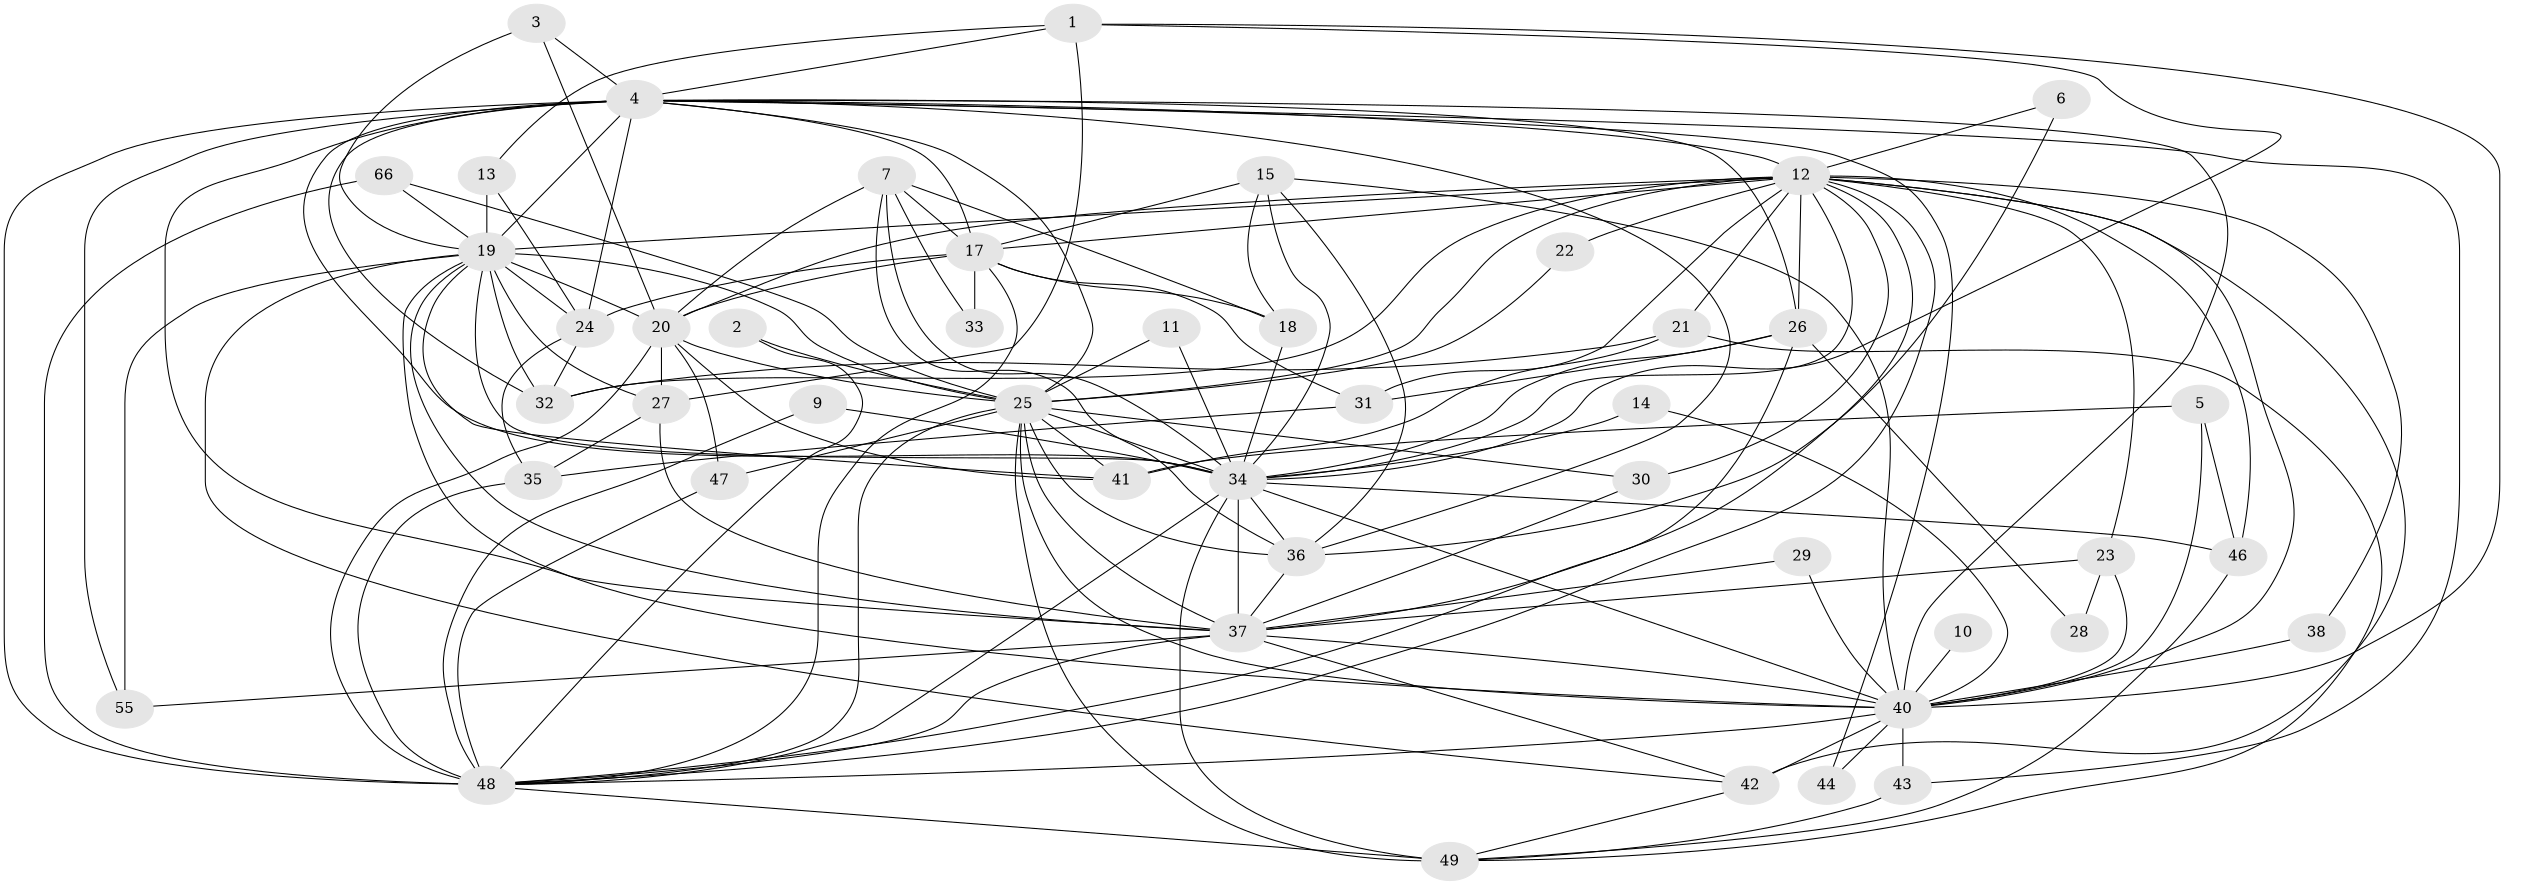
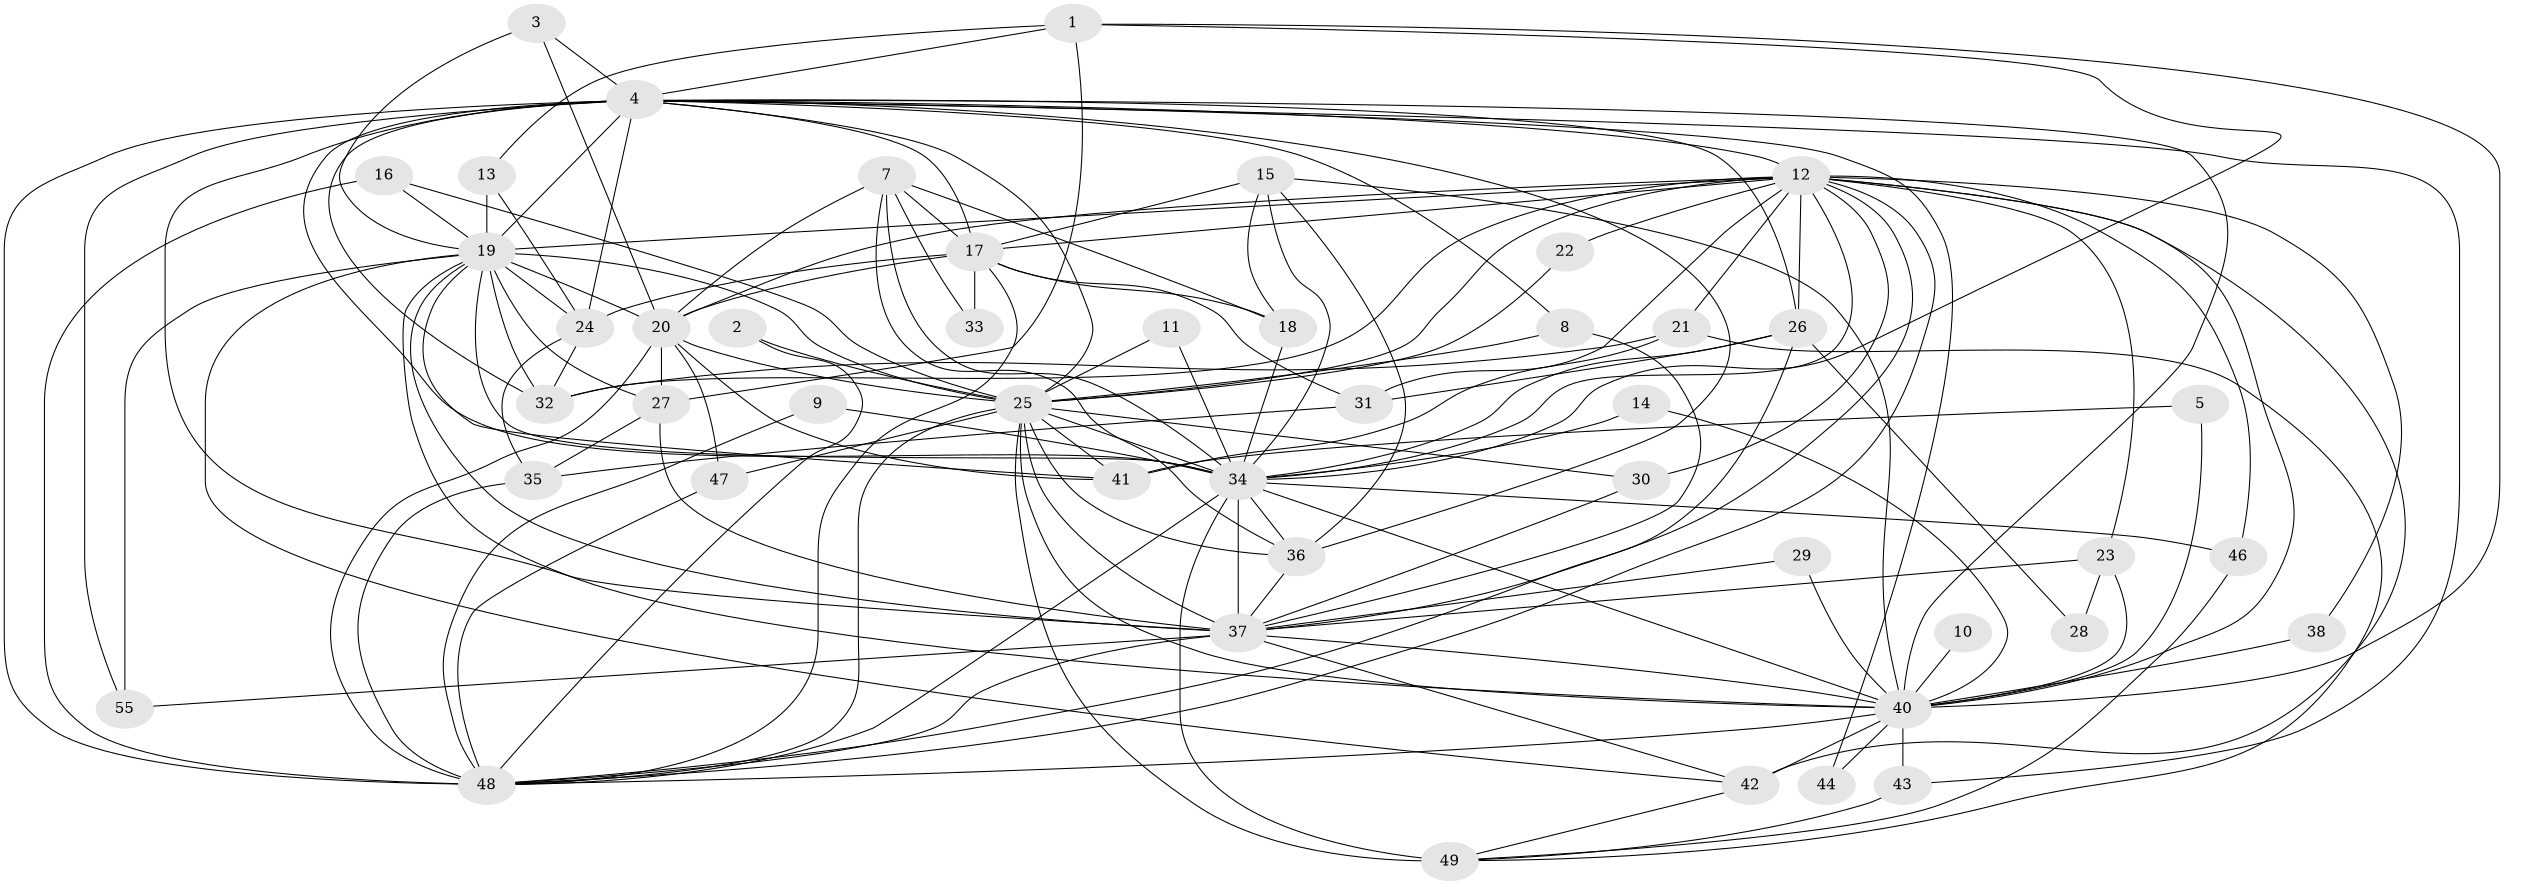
node "6": removed
node "66": label "66" -> "16"
node "8": added
edge "5" -- "46": removed
edge "48" -- "49": removed
